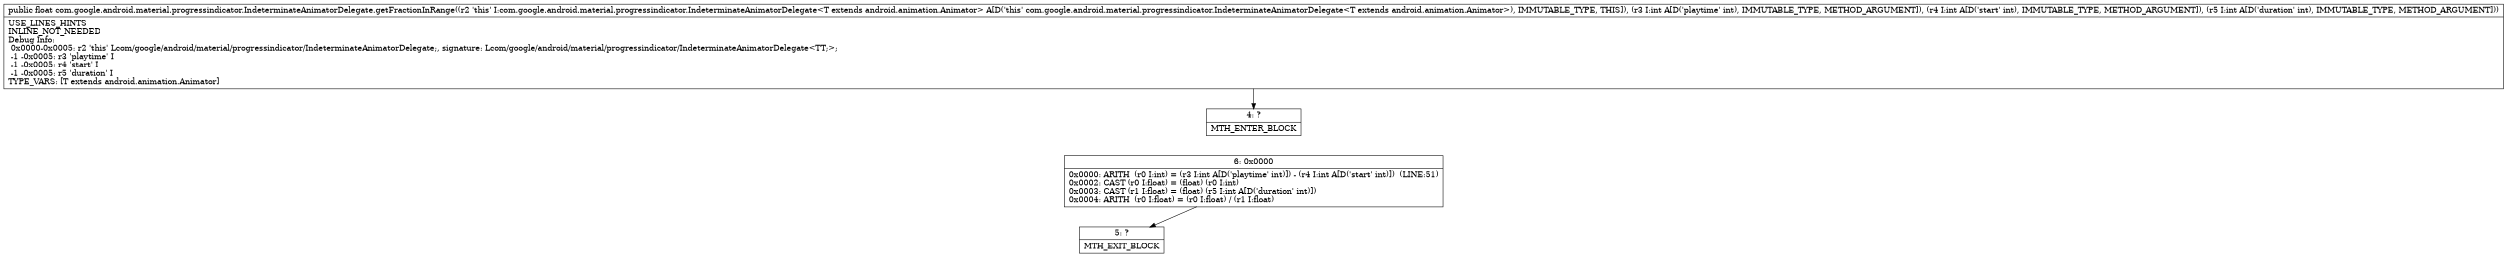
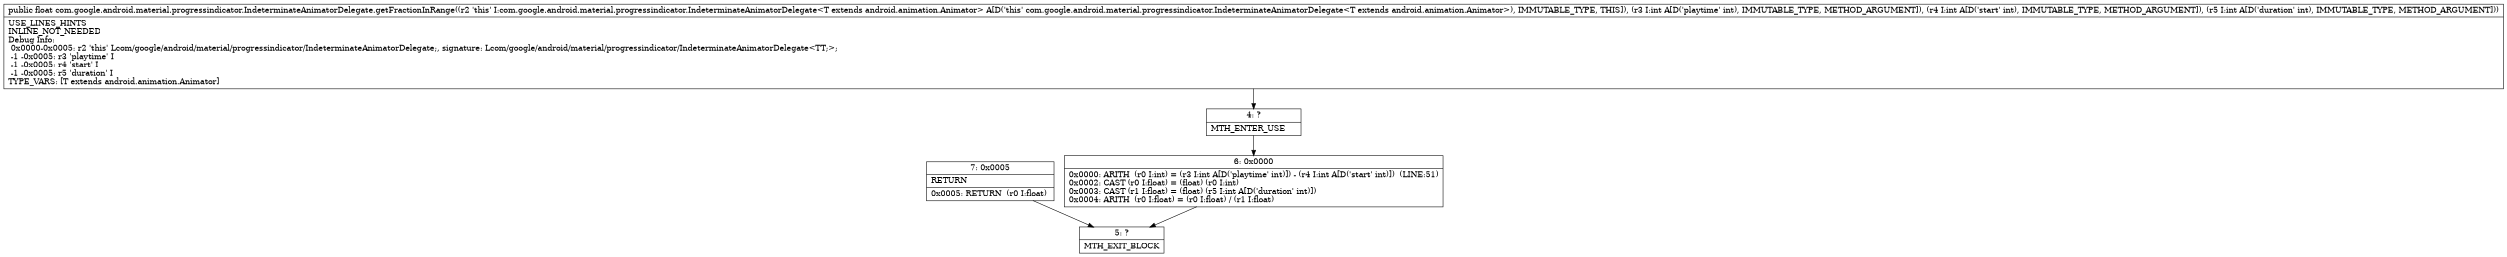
node "4: ?": text "MTH_ENTER_BLOCK" -> "MTH_ENTER_USE"
edge "4: ?" -> "6: 0x0000": added
node "7: 0x0005": added
